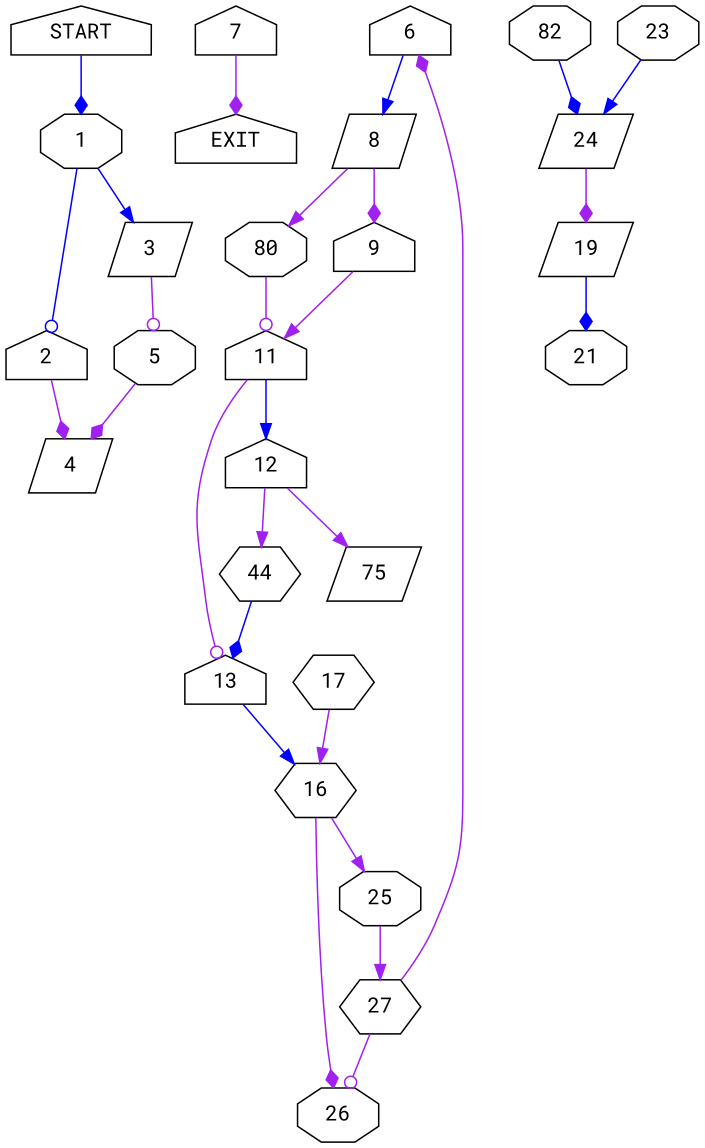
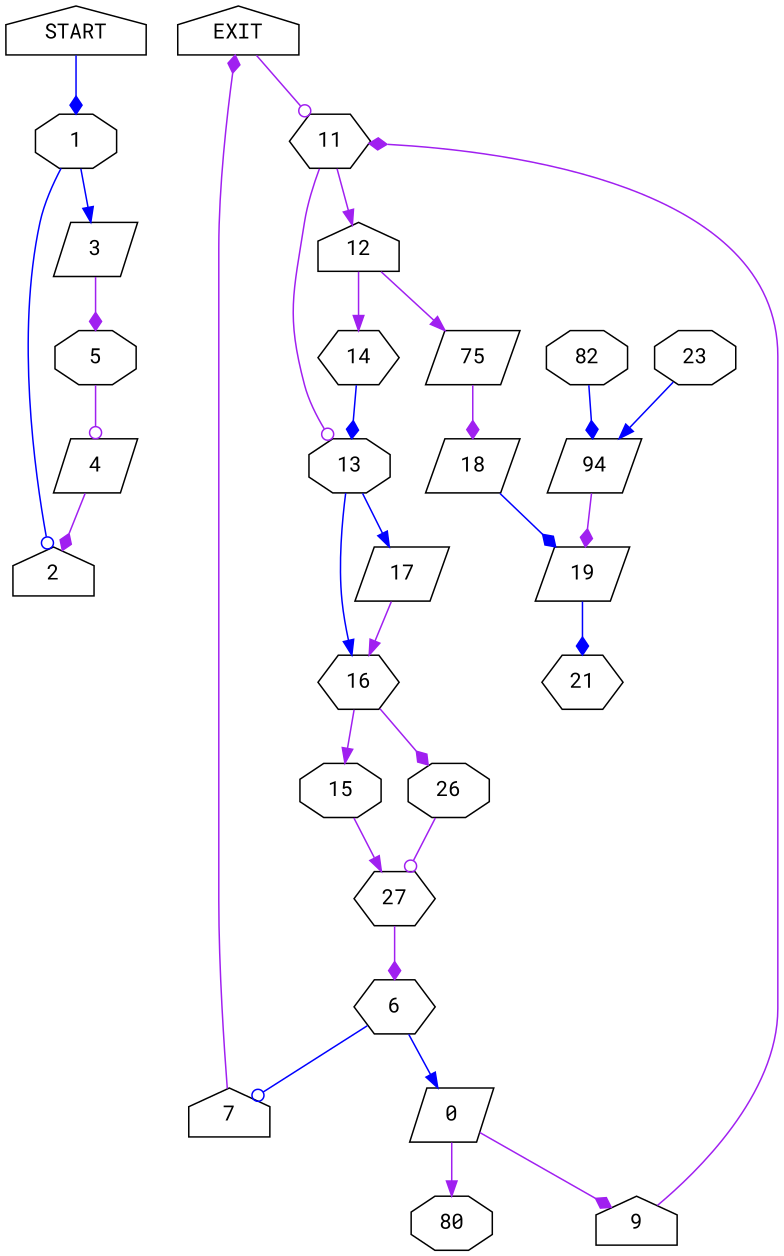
node "6": shape house -> hexagon
node "8": label "8" -> "0"
node "24": label "24" -> "94"
edge "3" -> "5": arrowhead odot -> diamond
edge "80" -> "11": now "EXIT" -> "11"
edge "9" -> "11": arrowhead normal -> diamond
node "11": shape house -> hexagon
node "21": shape octagon -> hexagon
edge "2" -> "4": reversed
edge "11" -> "12": color blue -> purple
edge "5" -> "4": arrowhead diamond -> odot
node "18": added
edge "13" -> "17": added
node "44": label "44" -> "14"
node "13": shape house -> octagon
node "17": shape hexagon -> parallelogram
node "25": label "25" -> "15"
edge "27" -> "26": reversed
edge "6" -> "7": added
